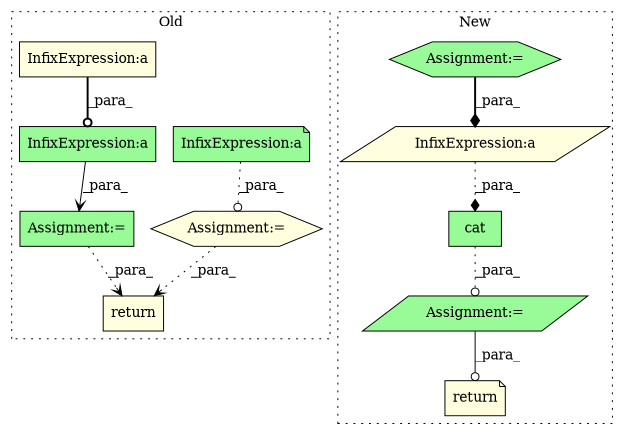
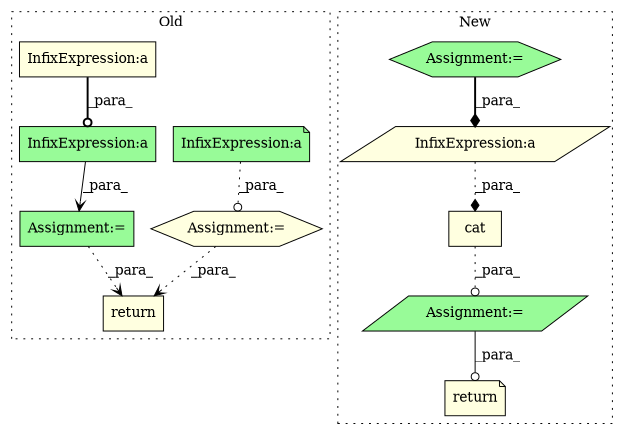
node "cat": fillcolor palegreen -> lightyellow
